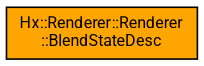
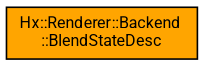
node "Hx::Renderer::Renderer ::BlendStateDesc": label "Hx::Renderer::Renderer ::BlendStateDesc" -> "Hx::Renderer::Backend ::BlendStateDesc"
